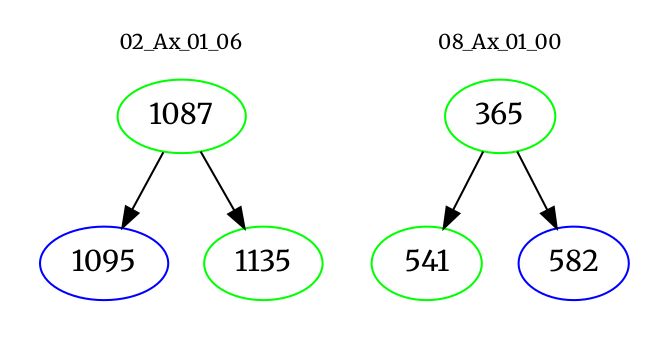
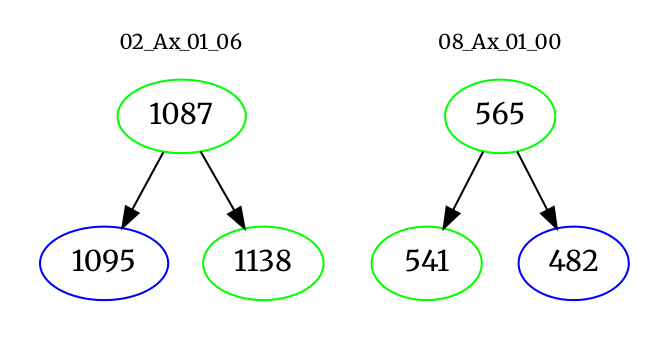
node "365": label "365" -> "565"
node "1135": label "1135" -> "1138"
node "582": label "582" -> "482"
